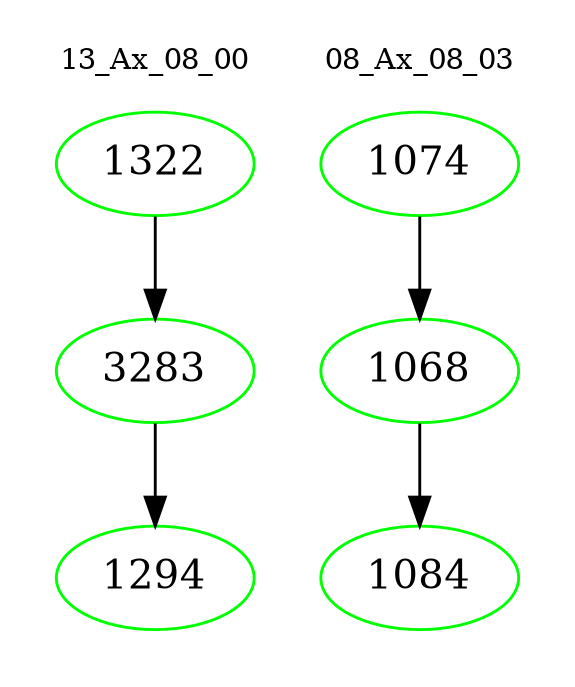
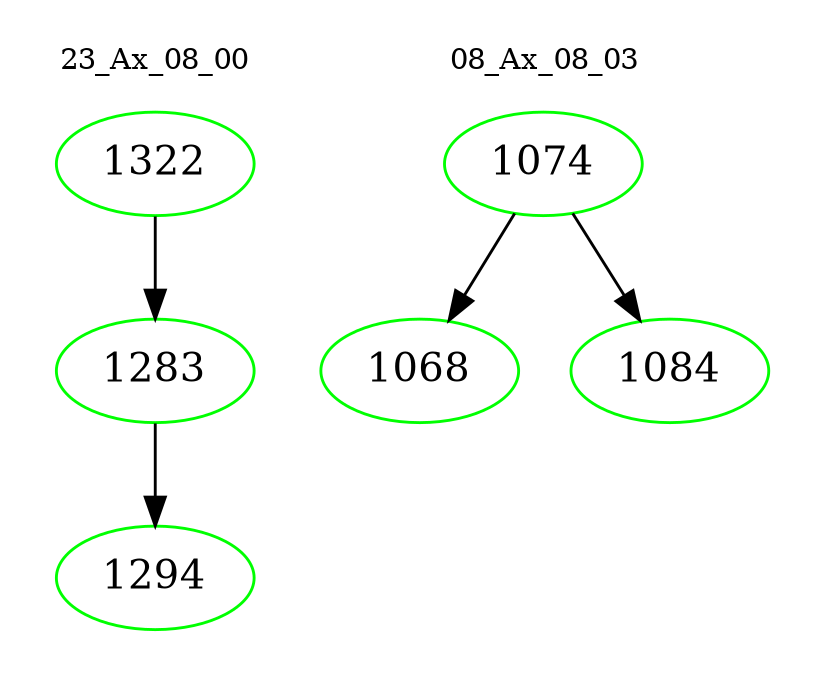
cluster "13_Ax_08_00": label "13_Ax_08_00" -> "23_Ax_08_00"
node "3283": label "3283" -> "1283"
edge "1068" -> "1084": now "1074" -> "1084"
